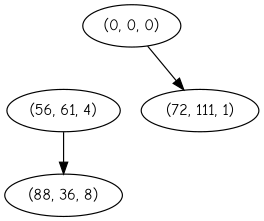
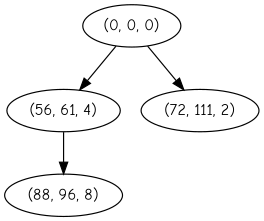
edge "(0, 0, 0)" -> "(56, 61, 4)": added
node "(72, 111, 1)": label "(72, 111, 1)" -> "(72, 111, 2)"
node "(88, 36, 8)": label "(88, 36, 8)" -> "(88, 96, 8)"
